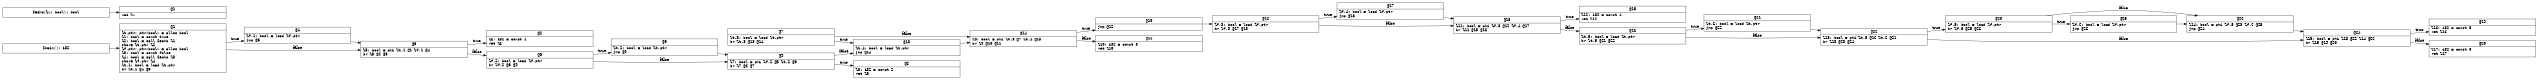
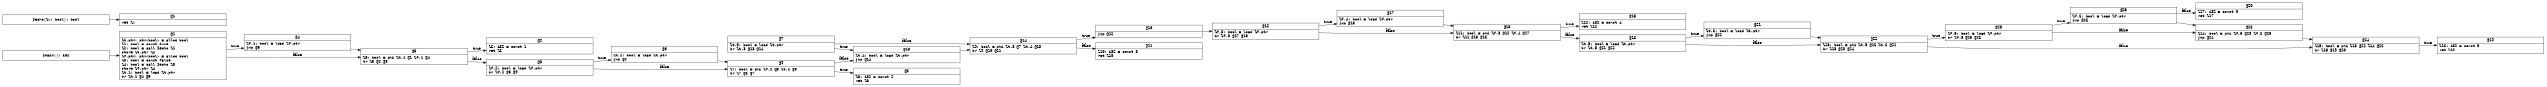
edge "@24" -> "@20": now "@25" -> "@20"
